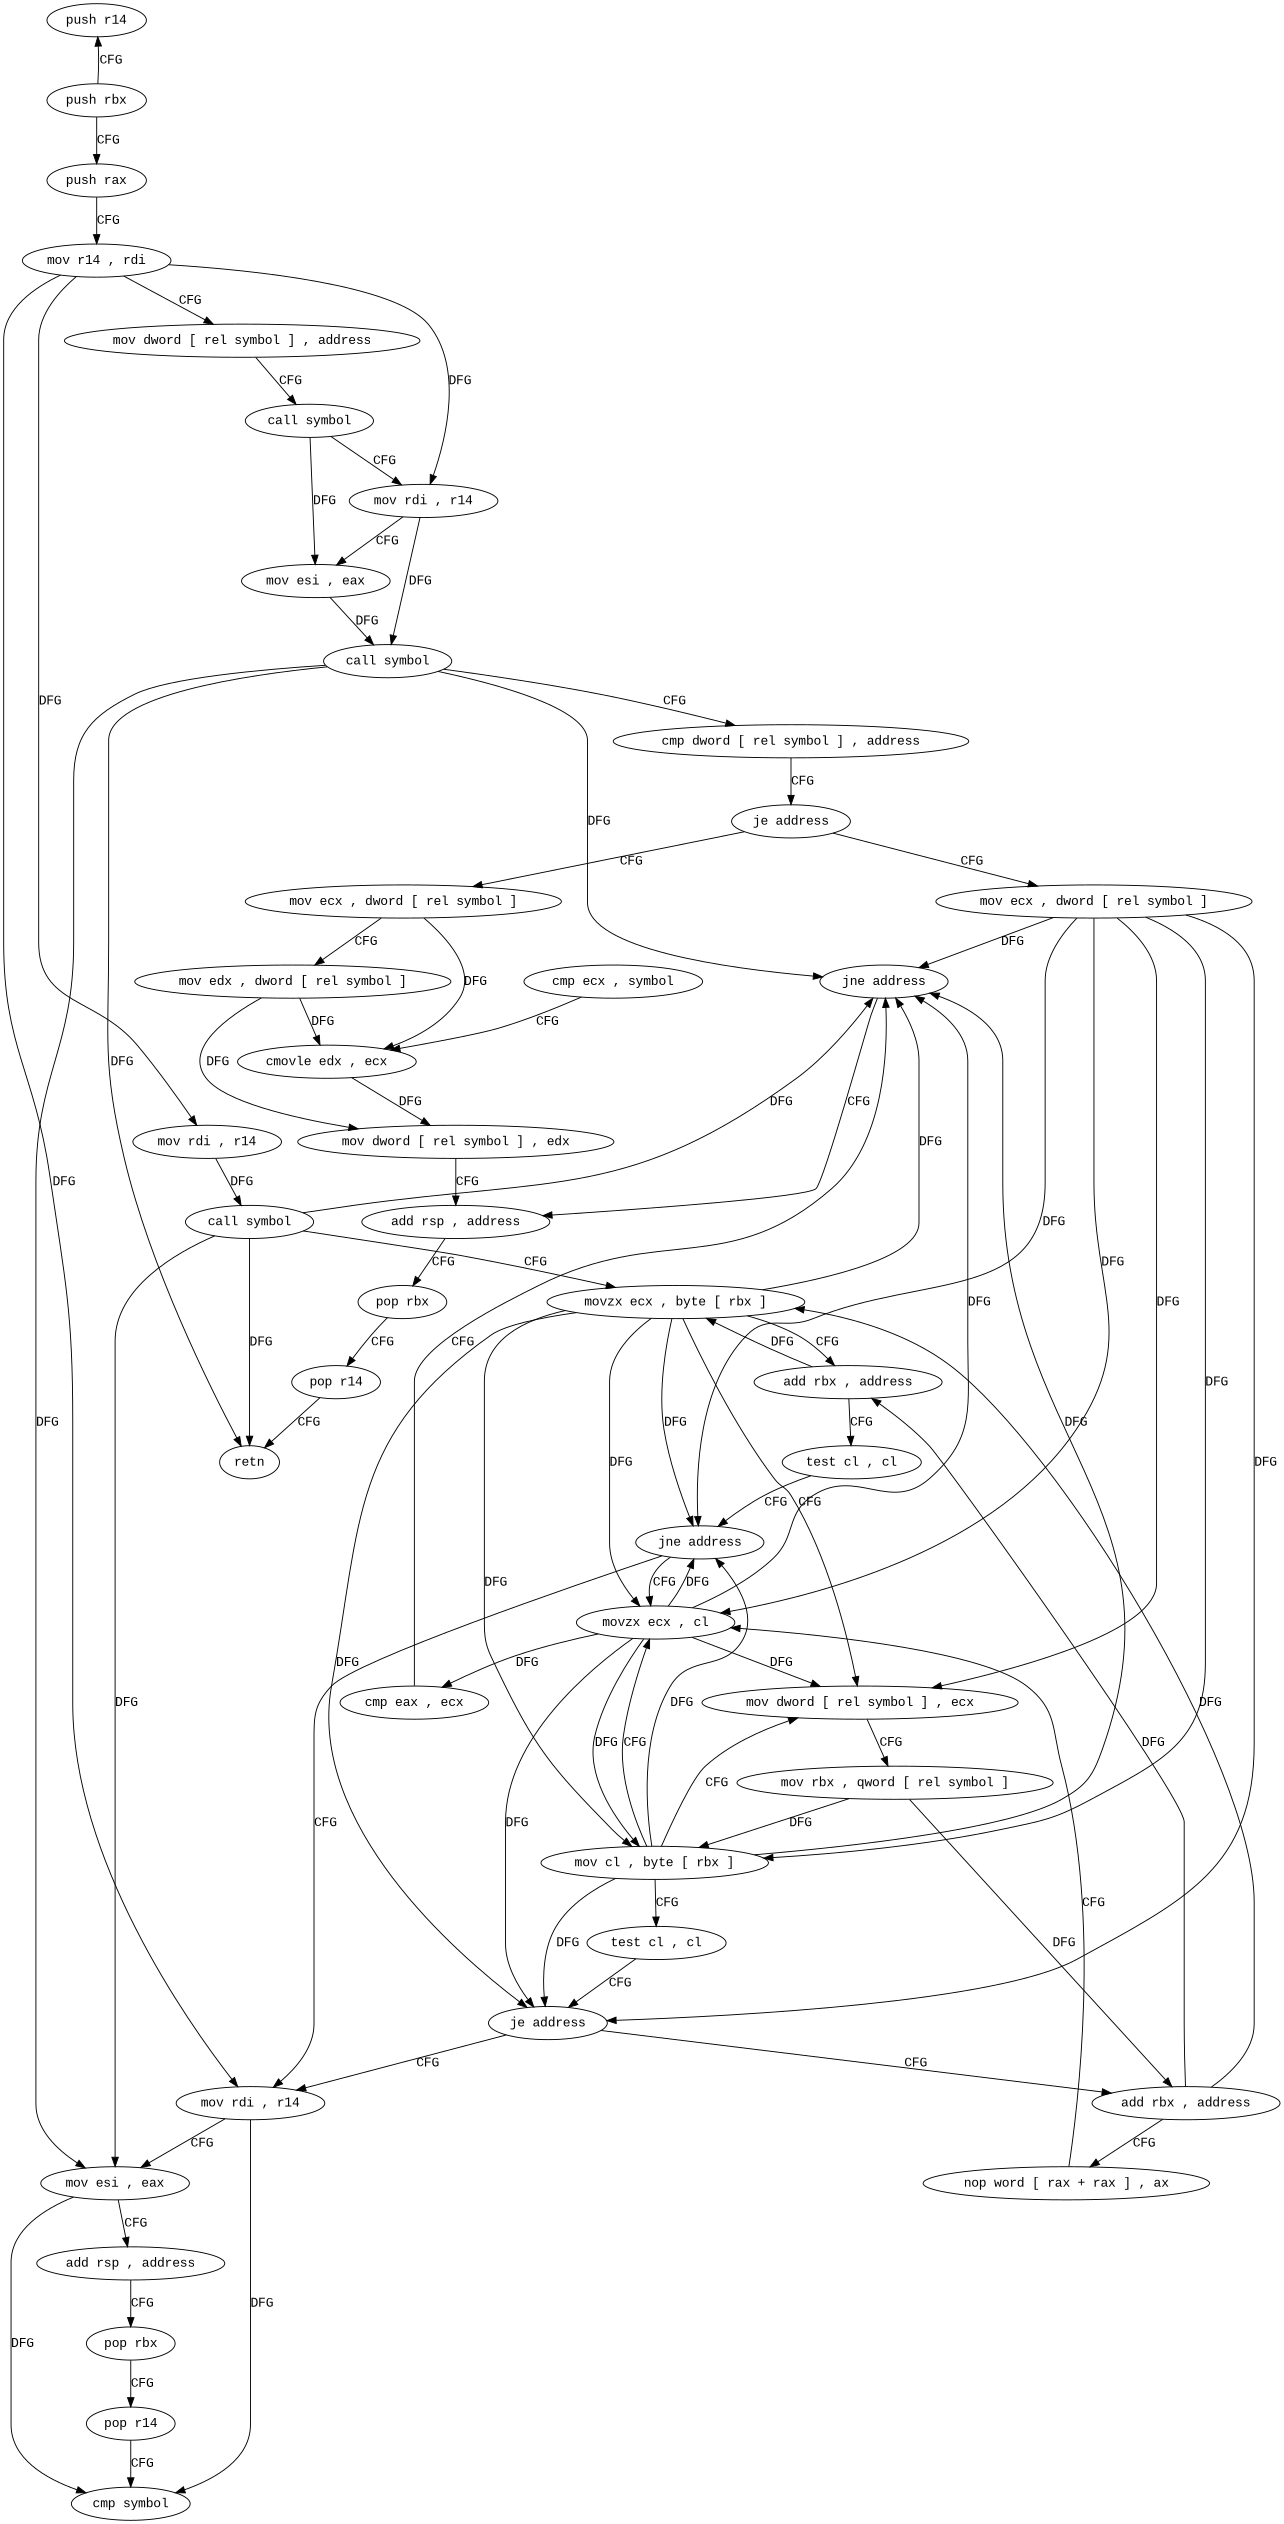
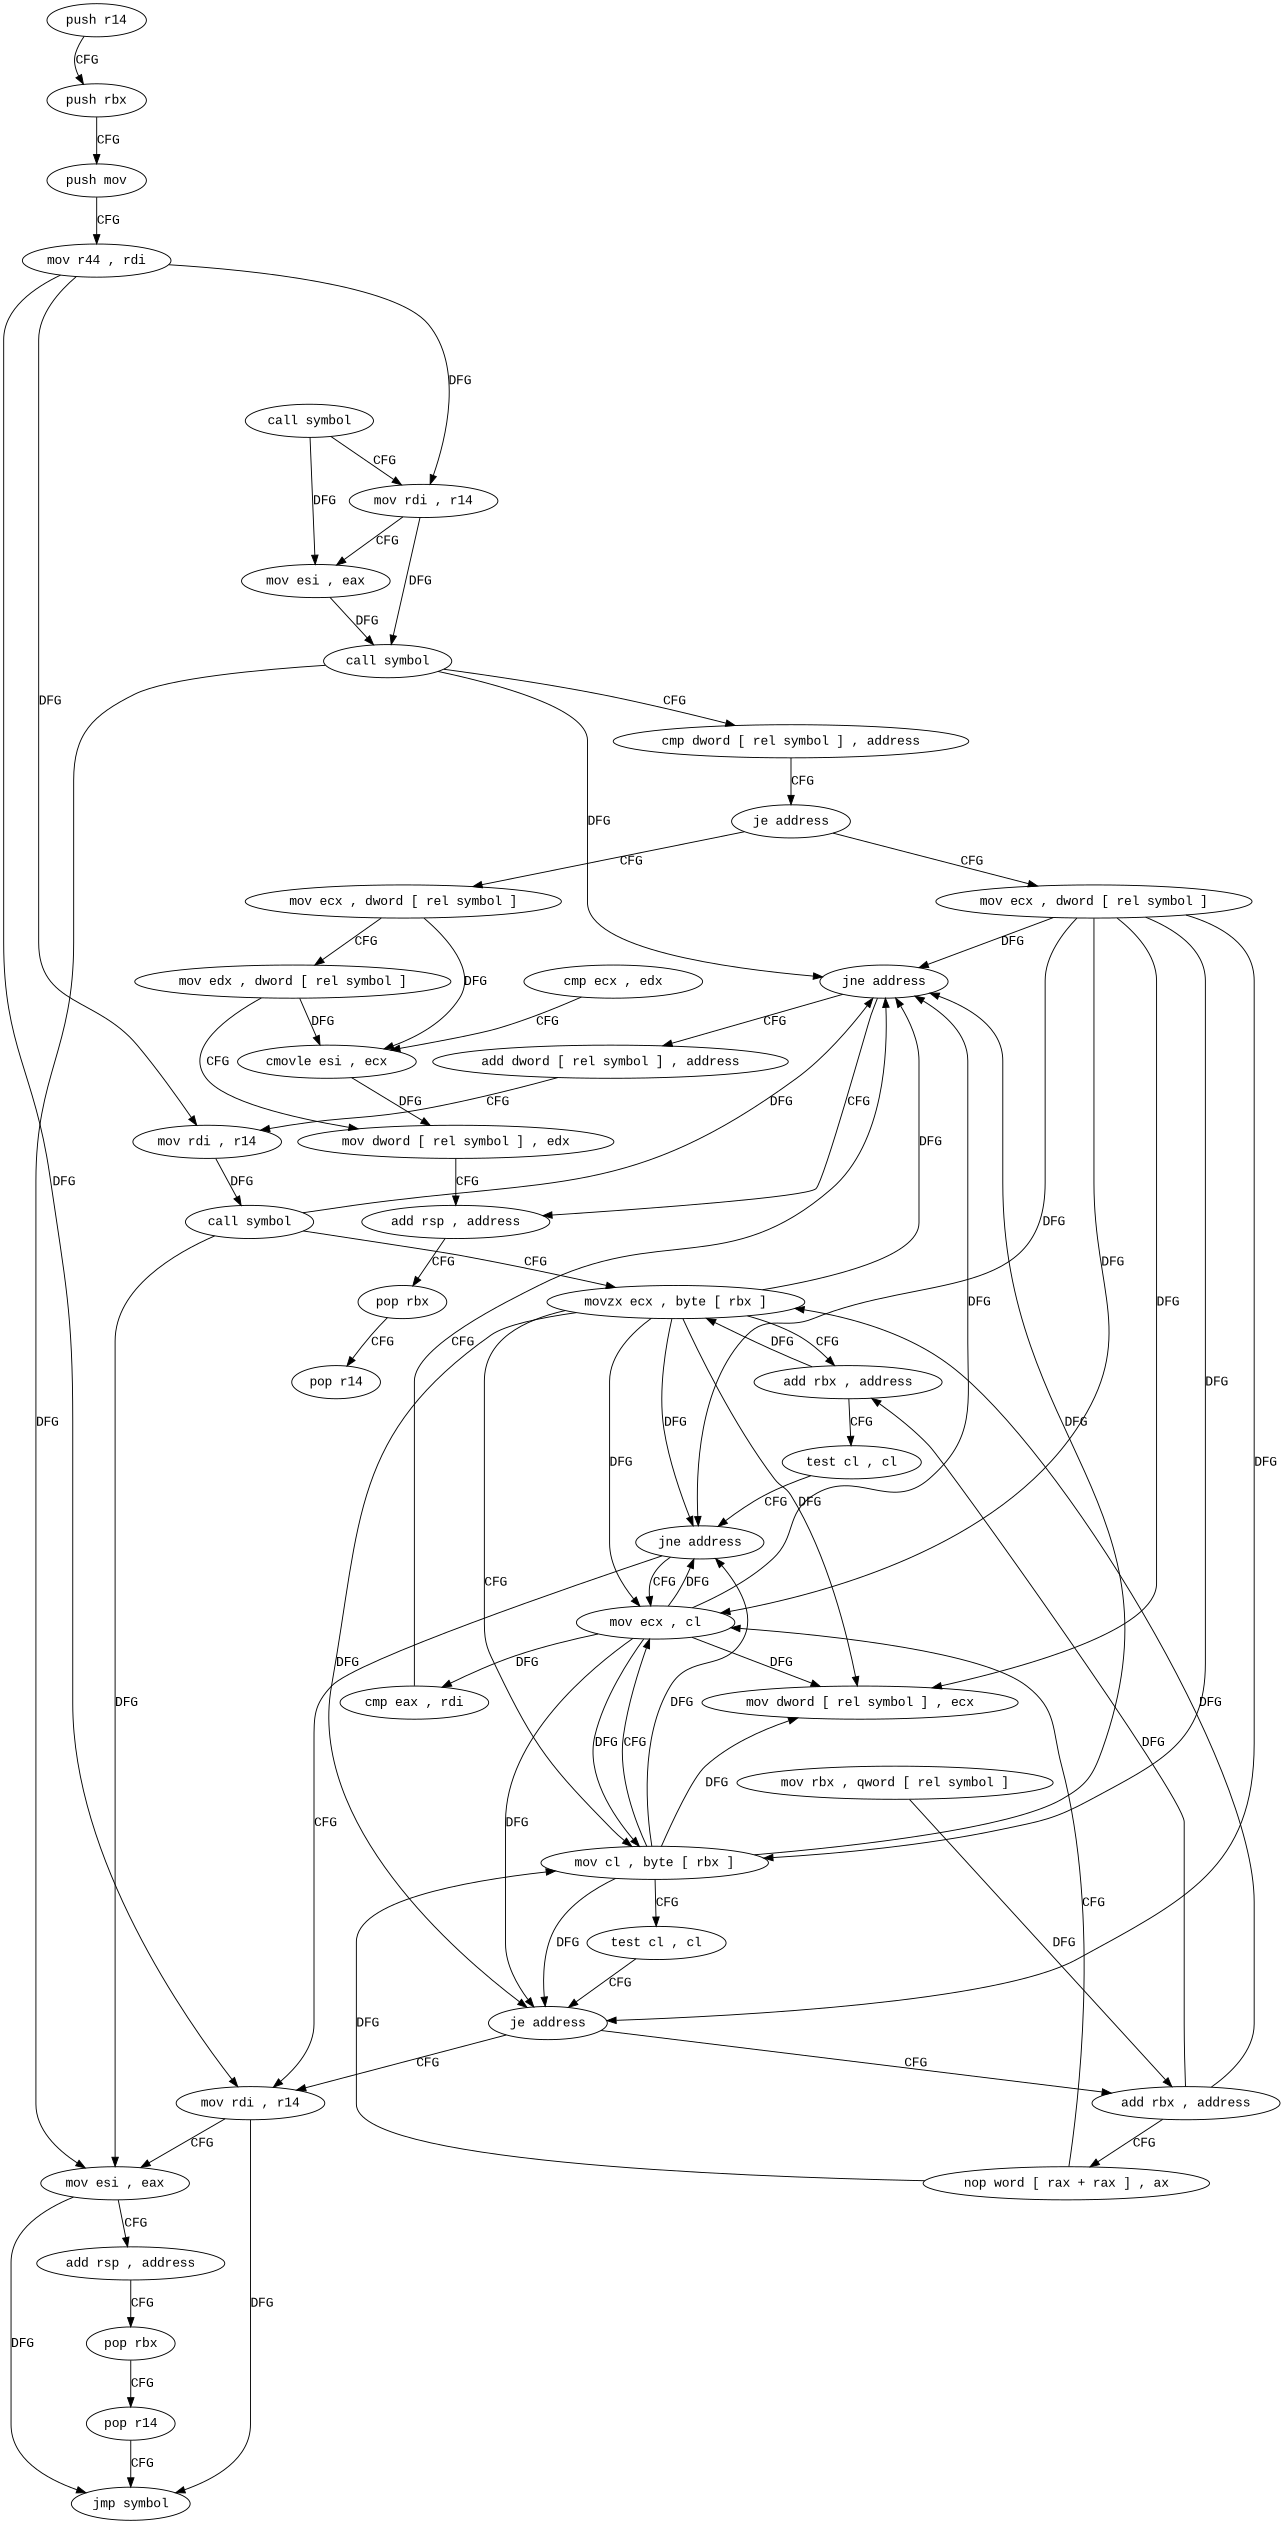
edge "push rbx" -> "push r14": reversed
node "push rax": label "push rax" -> "push mov"
node "mov r14 , rdi": label "mov r14 , rdi" -> "mov r44 , rdi"
node "mov dword [ rel symbol ] , address": removed
node "cmp ecx , symbol": label "cmp ecx , symbol" -> "cmp ecx , edx"
edge "mov edx , dword [ rel symbol ]" -> "mov dword [ rel symbol ] , edx": label "DFG" -> "CFG"
node "cmovle edx , ecx": label "cmovle edx , ecx" -> "cmovle esi , ecx"
node "add dword [ rel symbol ] , address": added
node "retn": removed
edge "movzx ecx , byte [ rbx ]" -> "mov dword [ rel symbol ] , ecx": label "CFG" -> "DFG"
edge "movzx ecx , byte [ rbx ]" -> "mov cl , byte [ rbx ]": label "DFG" -> "CFG"
node "movzx ecx , cl": label "movzx ecx , cl" -> "mov ecx , cl"
node "cmp eax , ecx": label "cmp eax , ecx" -> "cmp eax , rdi"
edge "mov dword [ rel symbol ] , ecx" -> "mov rbx , qword [ rel symbol ]": removed, label "CFG"
edge "mov cl , byte [ rbx ]" -> "mov dword [ rel symbol ] , ecx": label "CFG" -> "DFG"
edge "mov rbx , qword [ rel symbol ]" -> "mov cl , byte [ rbx ]": now "nop word [ rax + rax ] , ax" -> "mov cl , byte [ rbx ]"
node "cmp symbol": label "cmp symbol" -> "jmp symbol"
